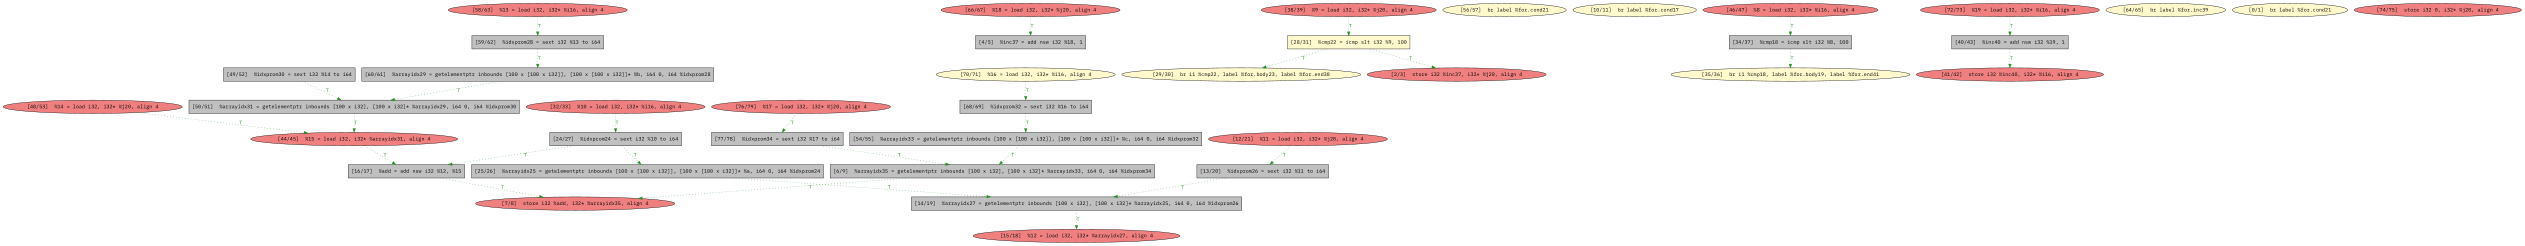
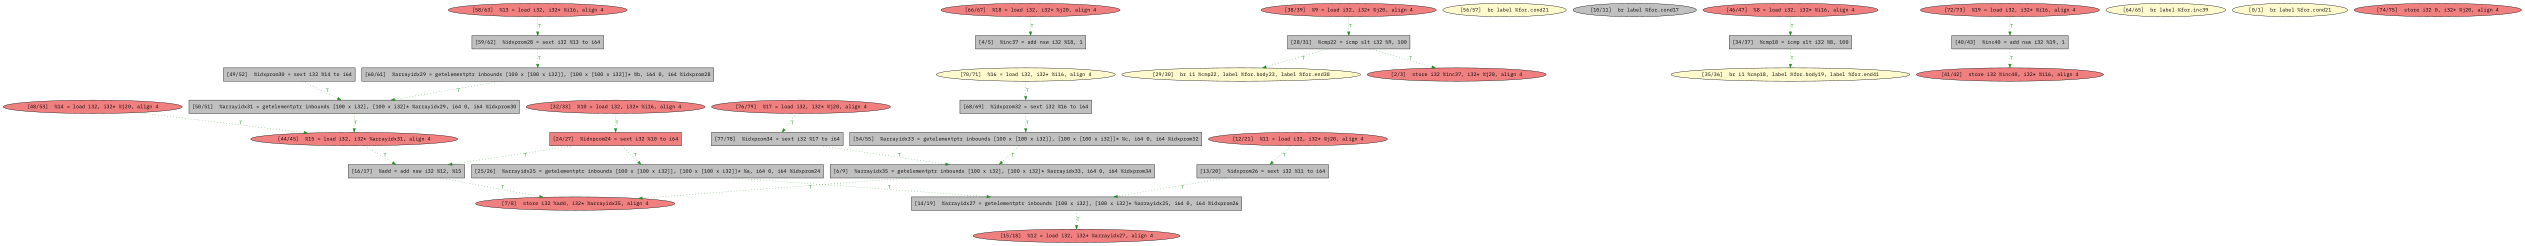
node "[10/11]  br label %for.cond17": fillcolor lemonchiffon -> grey
node "[28/31]  %cmp22 = icmp slt i32 %9, 100": fillcolor lemonchiffon -> grey
node "[24/27]  %idxprom24 = sext i32 %10 to i64": fillcolor grey -> lightcoral
